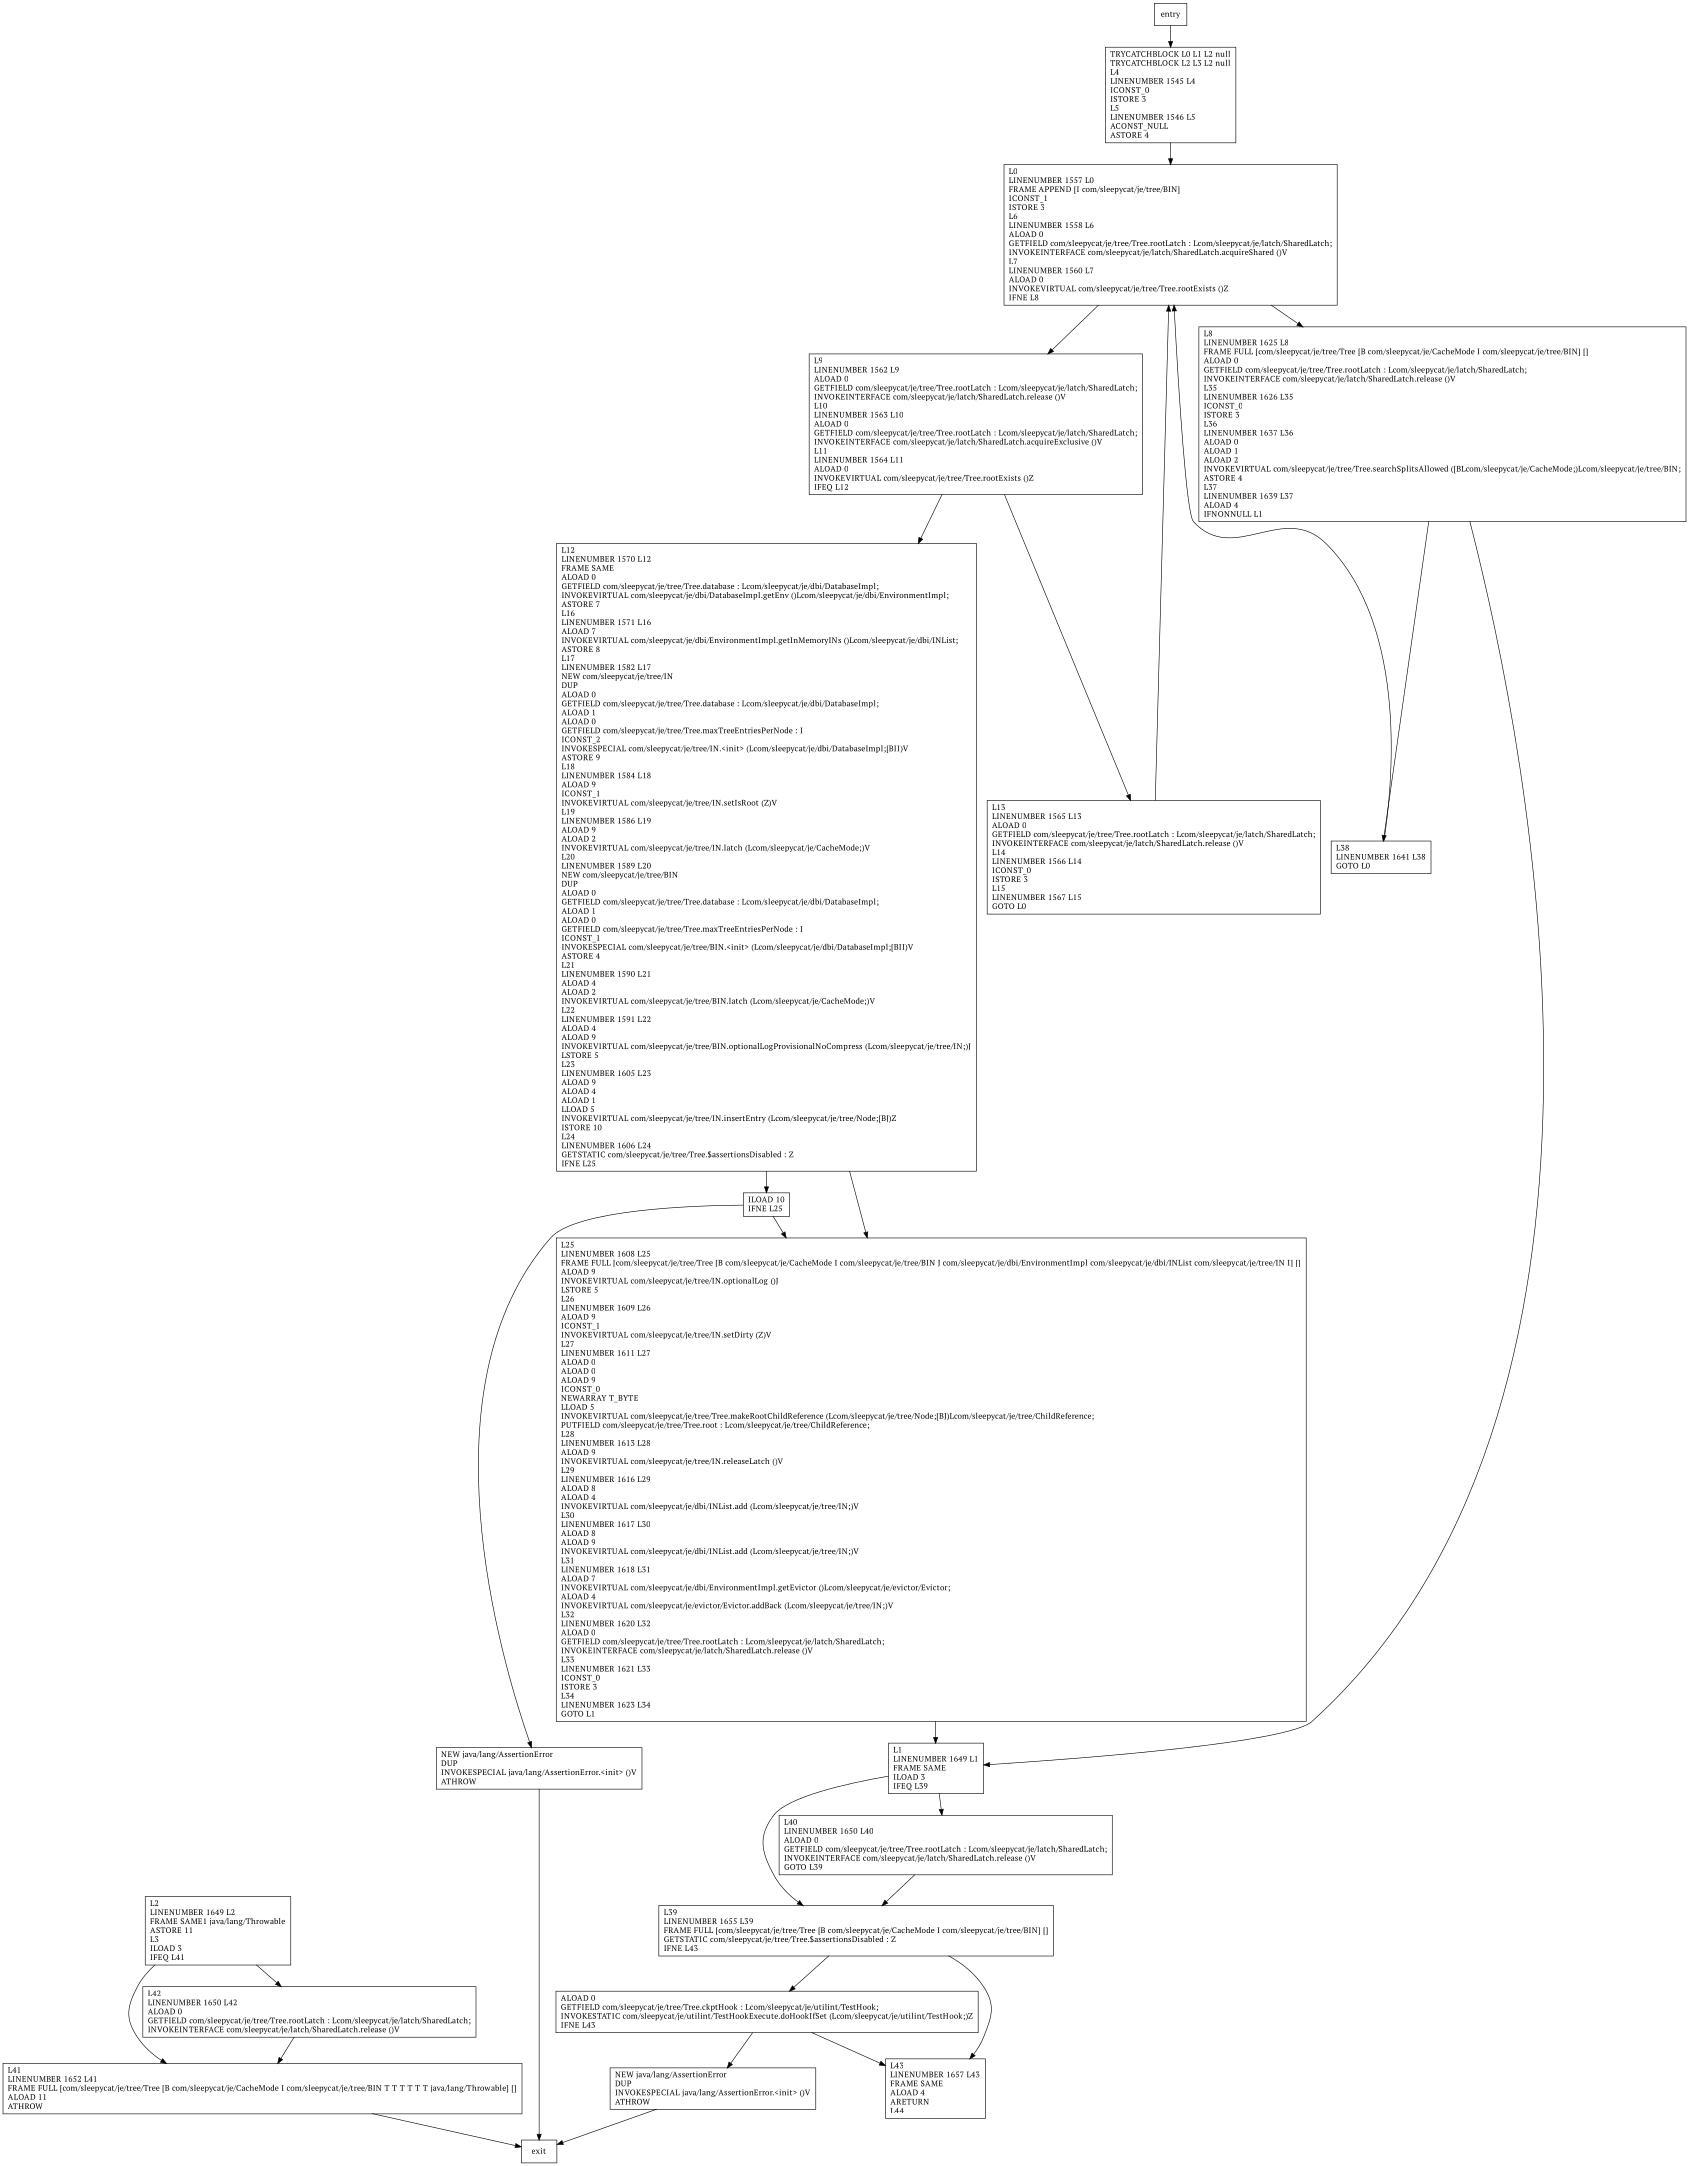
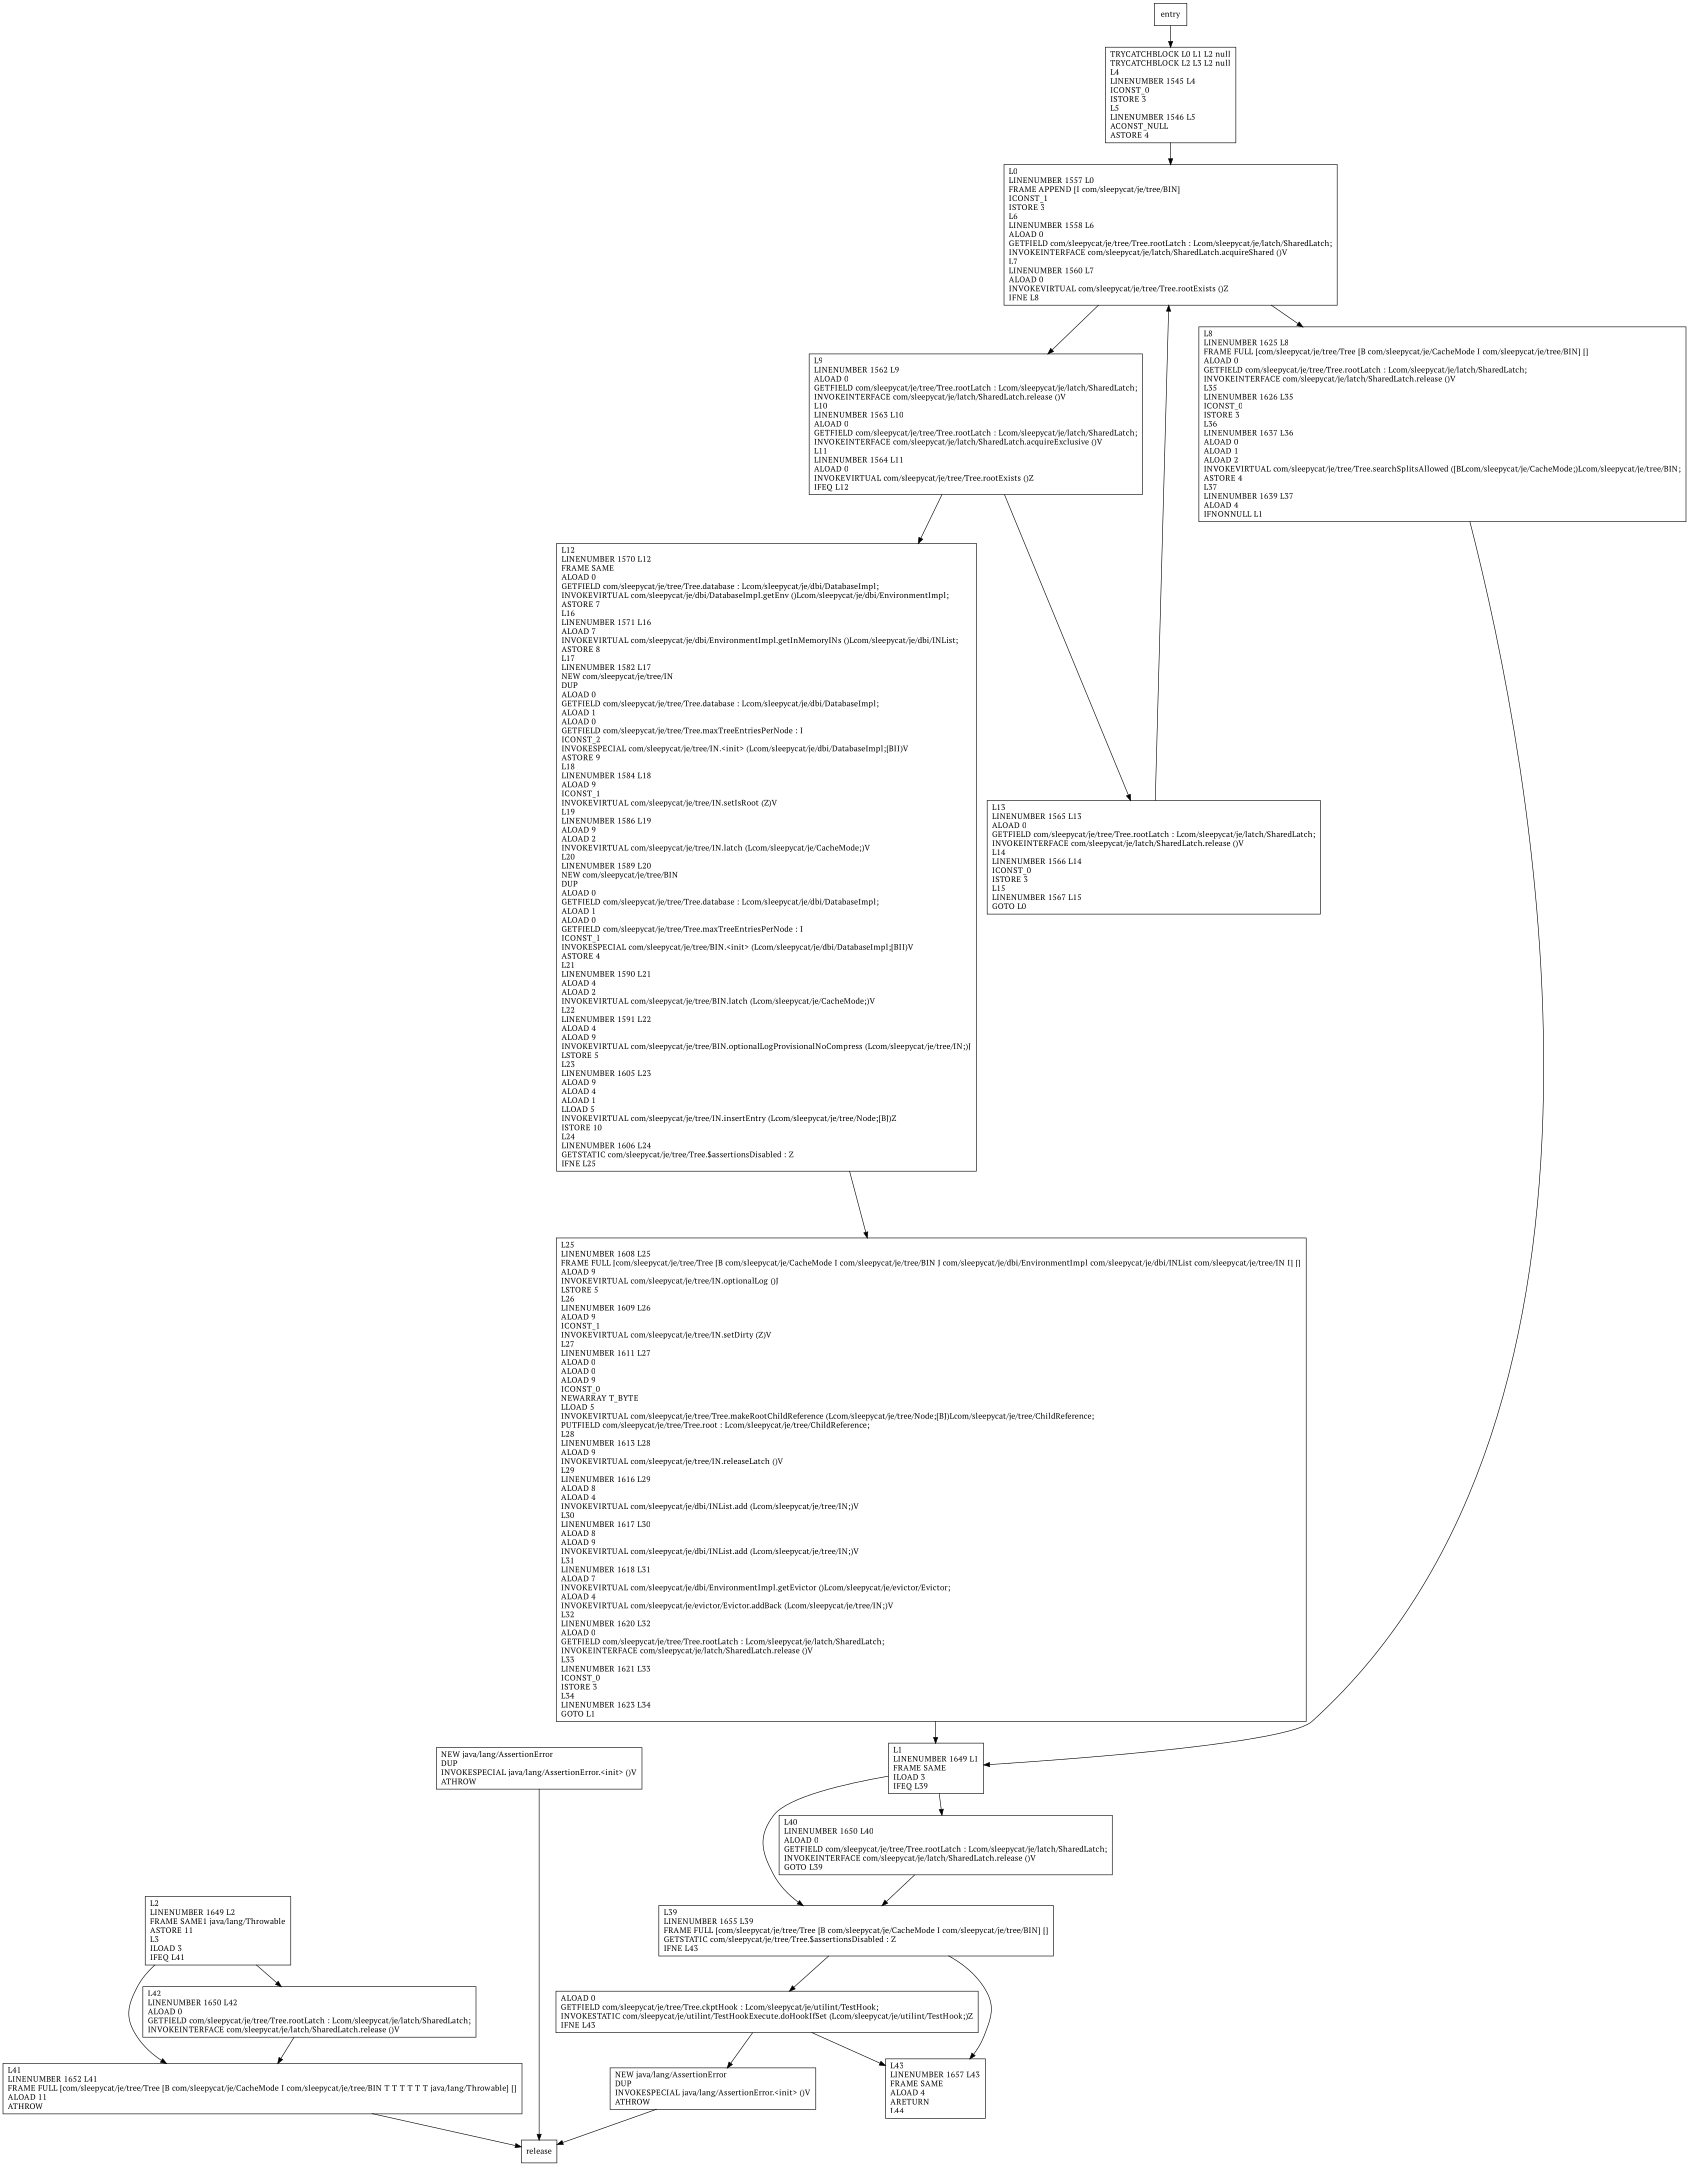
node "L38 LINENUMBER 1641 L38 GOTO L0": removed
node "ILOAD 10 IFNE L25": removed
node "exit": label "exit" -> "release"
